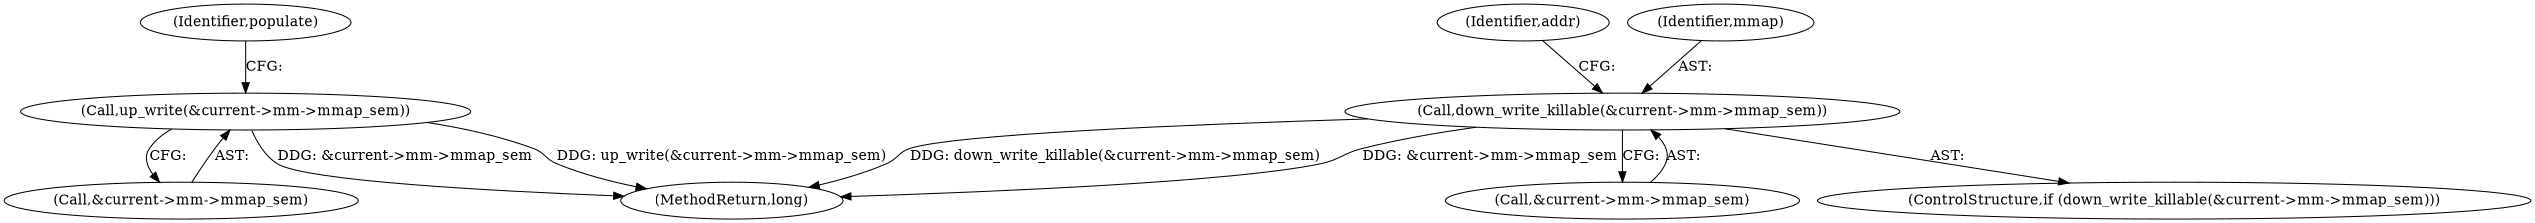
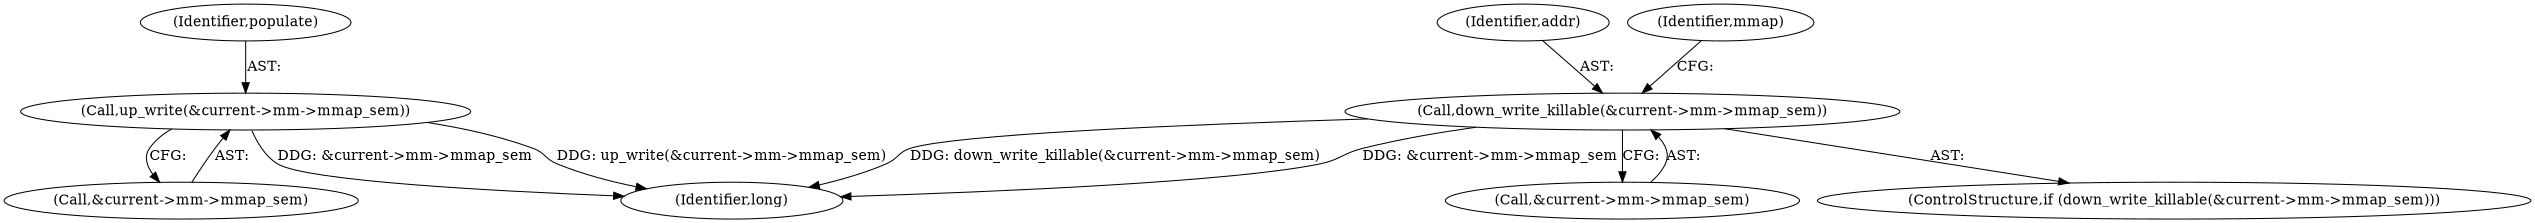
edge "(Identifier,populate)" -> "(Call,up_write(&current->mm->mmap_sem))": label "CFG: " -> "AST: "
edge "(Identifier,addr)" -> "(Call,down_write_killable(&current->mm->mmap_sem))": label "CFG: " -> "AST: "
edge "(Identifier,mmap)" -> "(Call,down_write_killable(&current->mm->mmap_sem))": label "AST: " -> "CFG: "
node "(MethodReturn,long)": label "(MethodReturn,long)" -> "(Identifier,long)"
